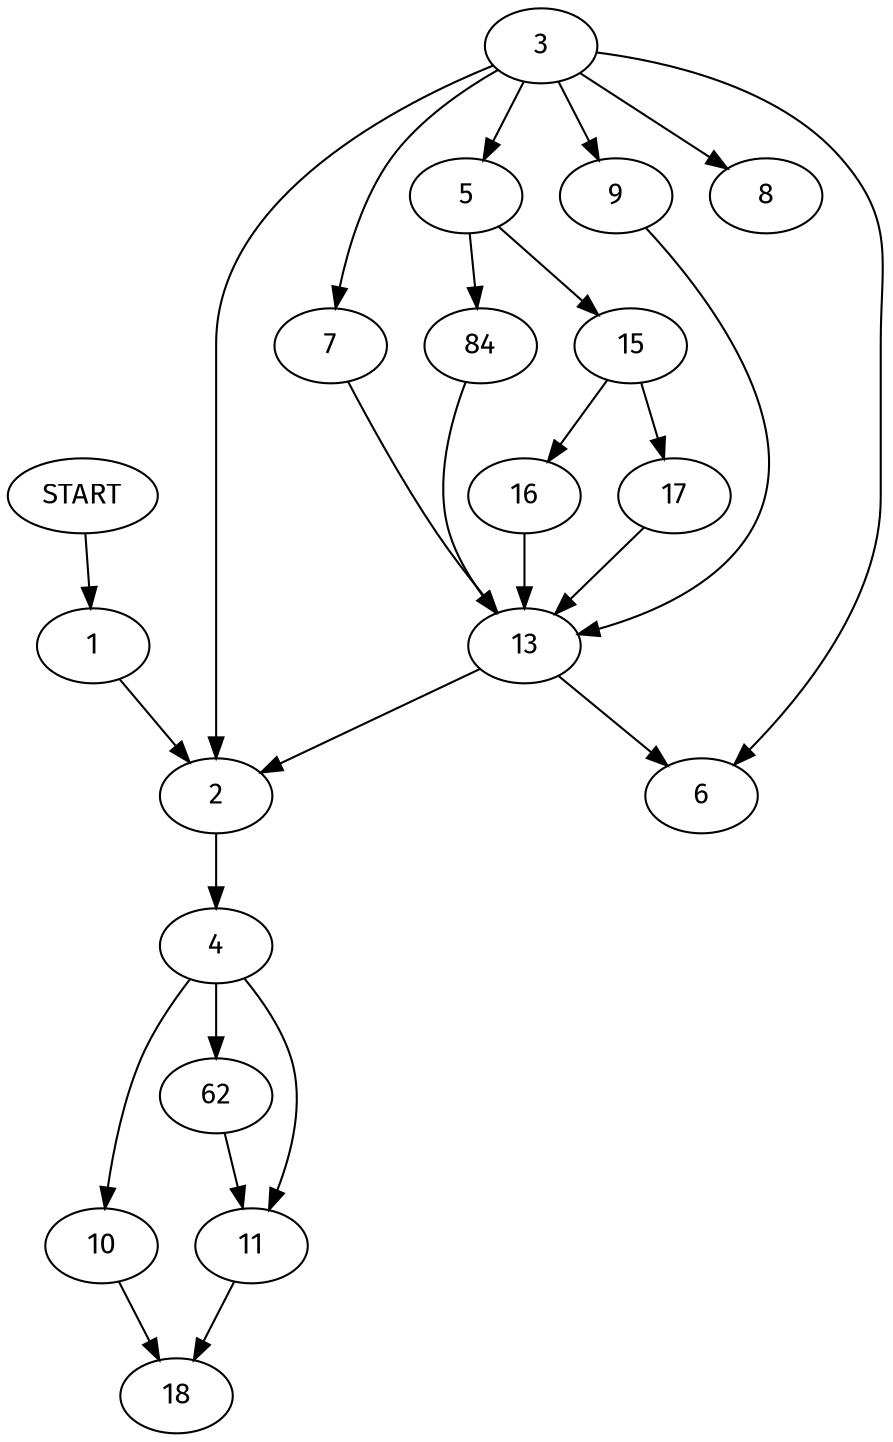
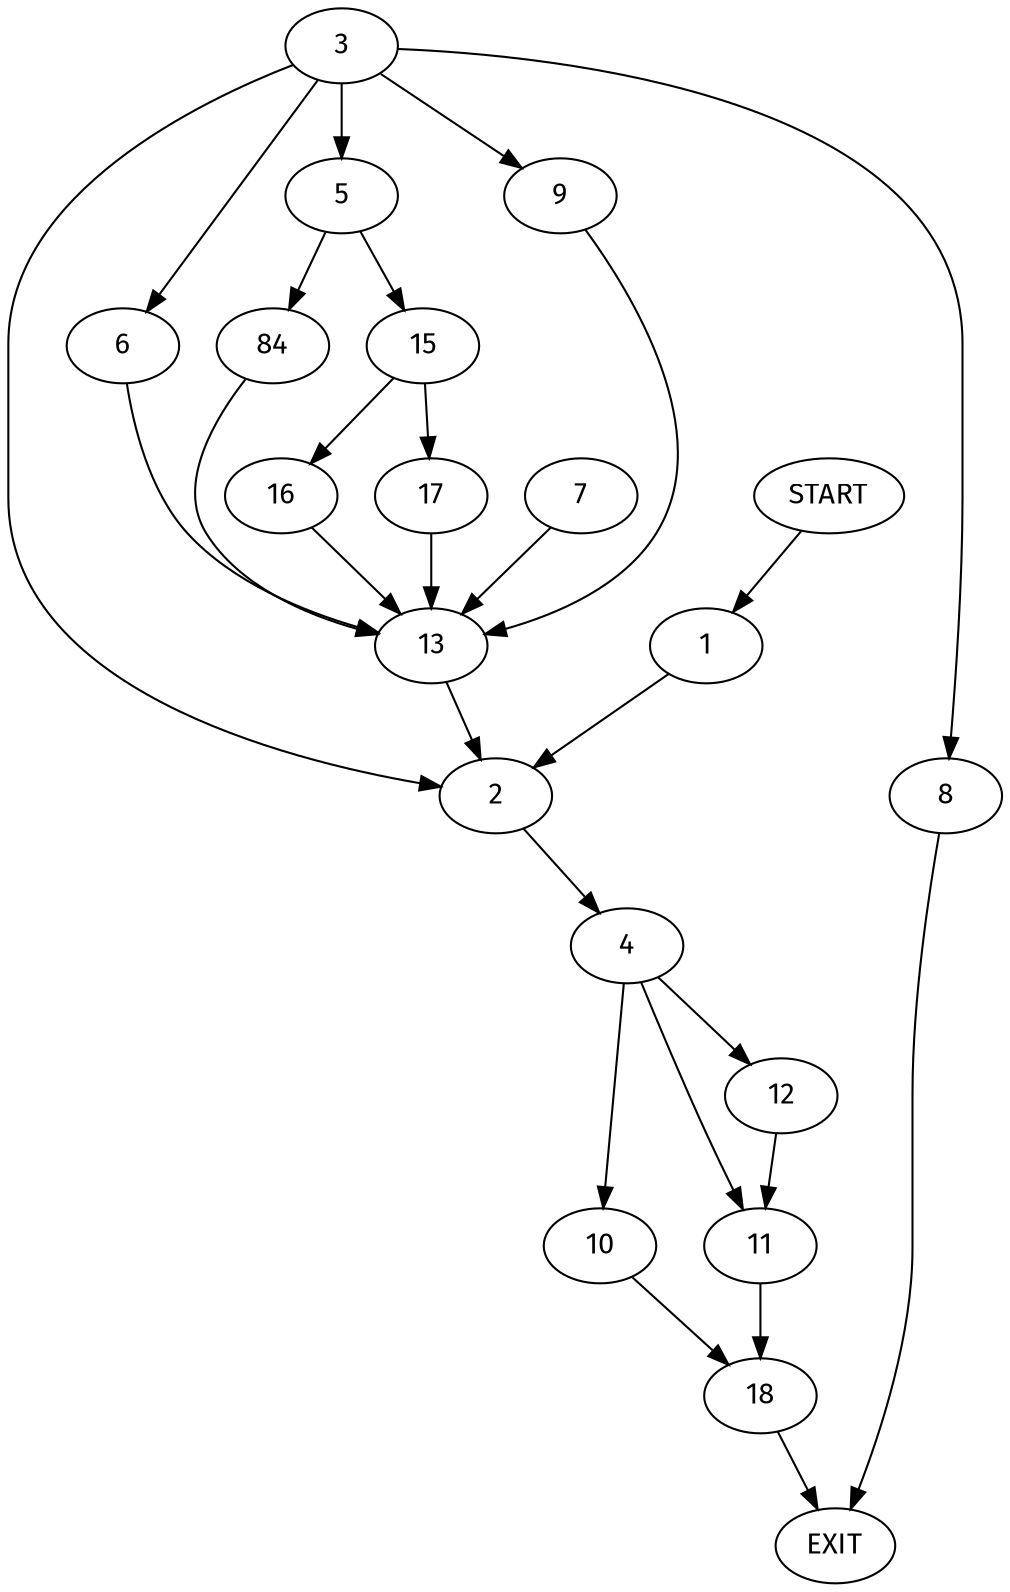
edge "3" -> "7": removed
edge "13" -> "6": reversed
node "62": label "62" -> "12"
node "EXIT": added
